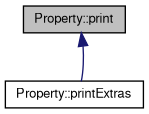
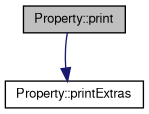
edge "Property::printExtras" -> "Property::print": reversed
